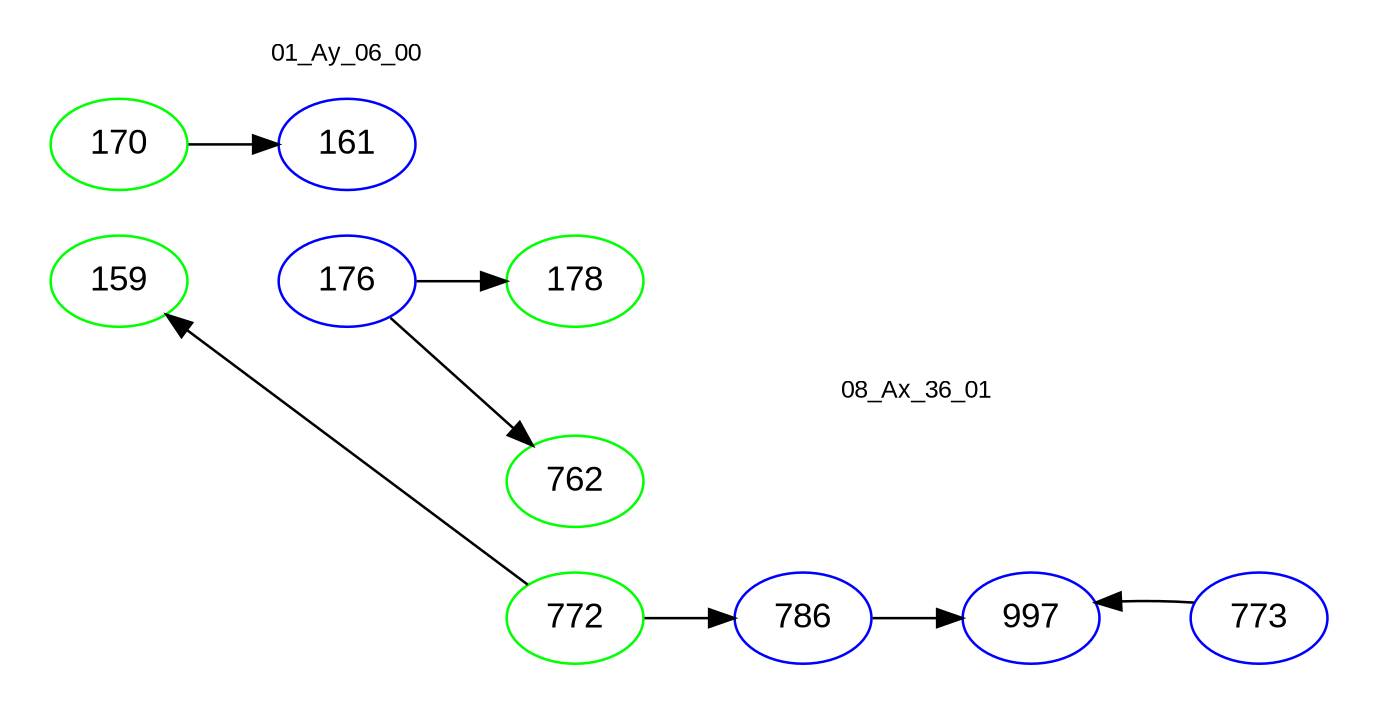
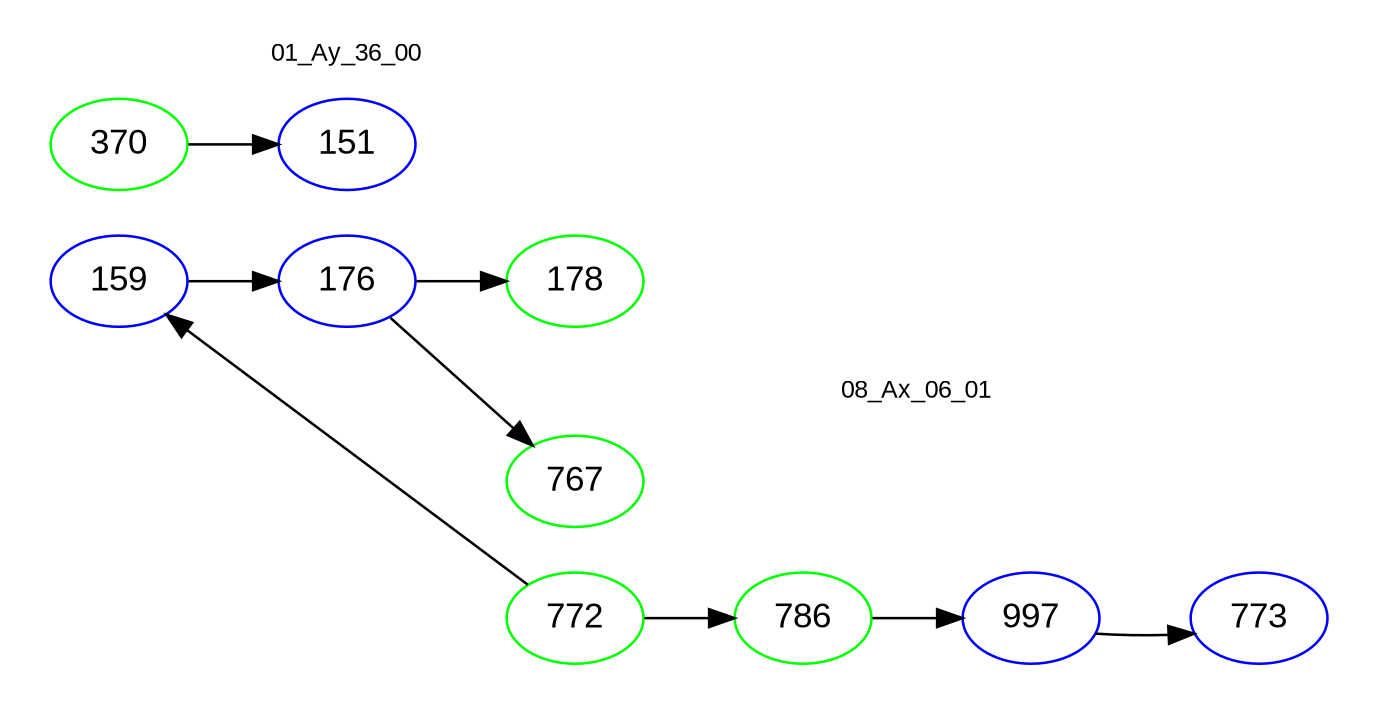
cluster "01_Ay_06_00": label "01_Ay_06_00" -> "01_Ay_36_00"
node "170": label "170" -> "370"
node "161": label "161" -> "151"
node "159": color green -> blue
edge "159" -> "176": added
cluster "08_Ax_36_01": label "08_Ax_36_01" -> "08_Ax_06_01"
node "762": label "762" -> "767"
edge "773" -> "997": reversed
node "786": color blue -> green
